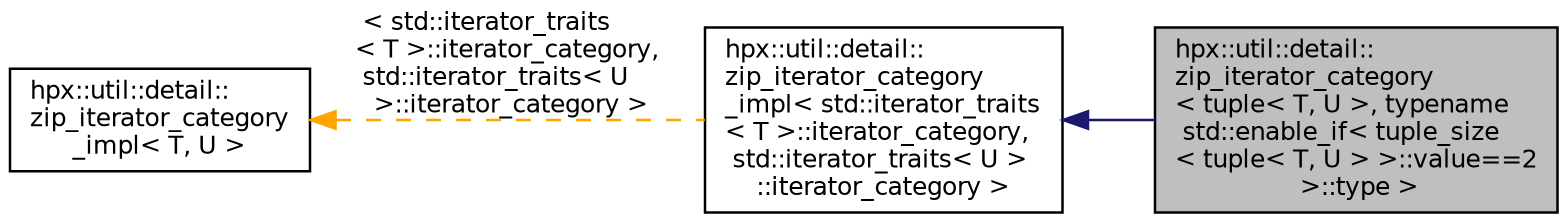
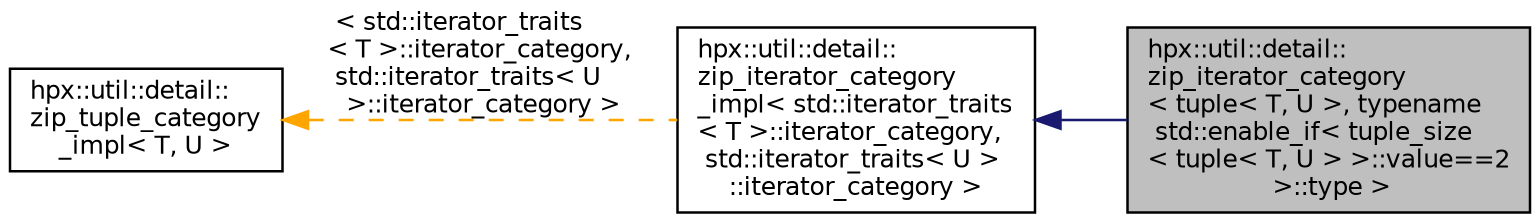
node "hpx::util::detail:: zip_iterator_category _impl< T, U >": label "hpx::util::detail:: zip_iterator_category _impl< T, U >" -> "hpx::util::detail:: zip_tuple_category _impl< T, U >"
